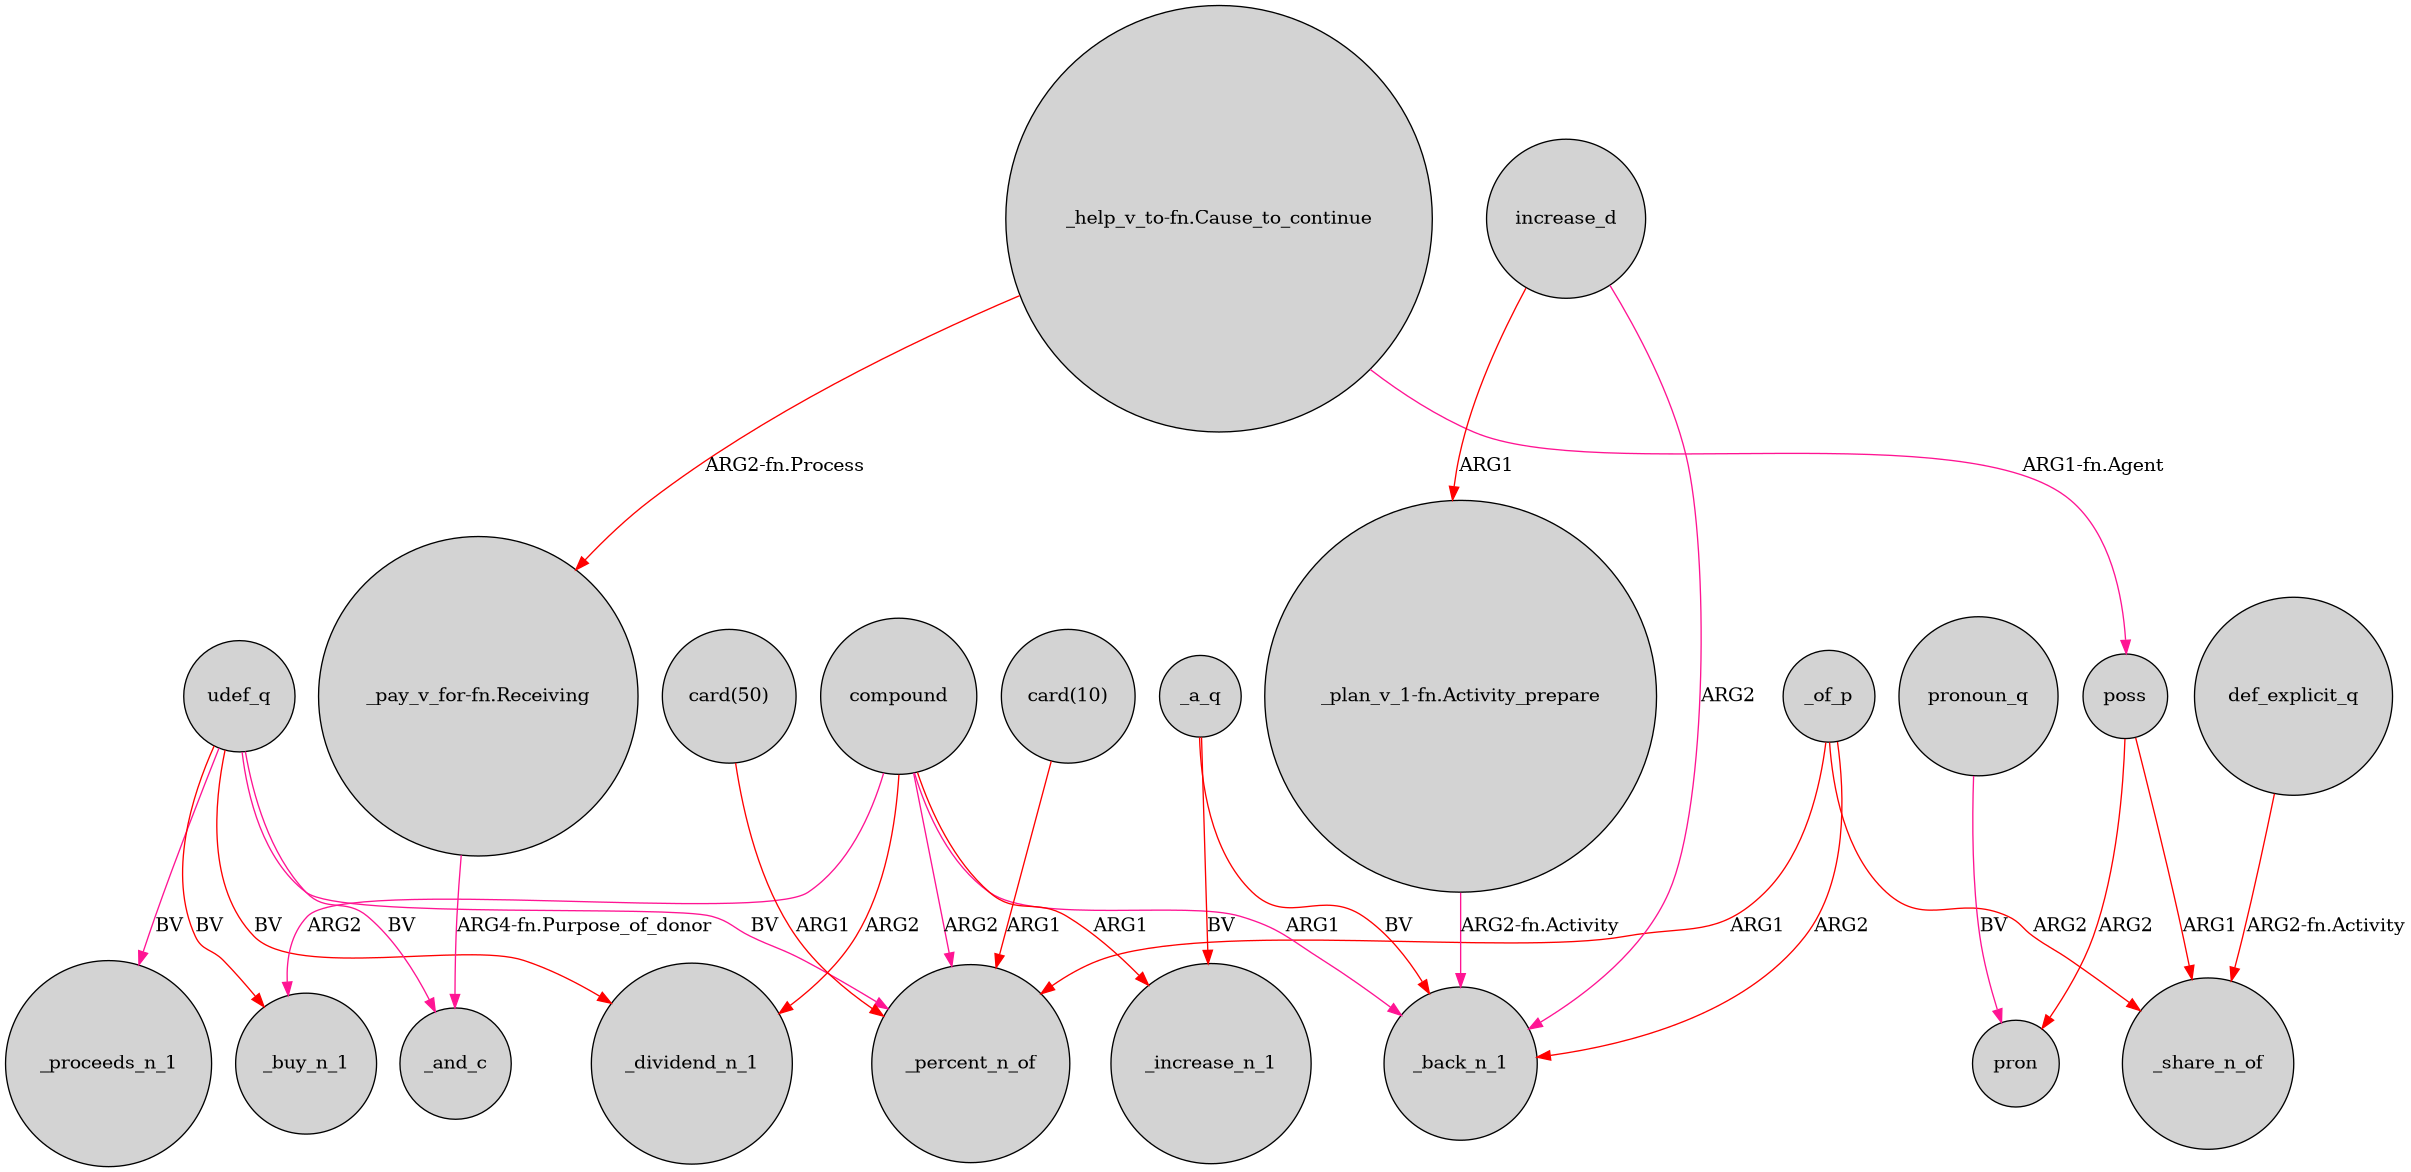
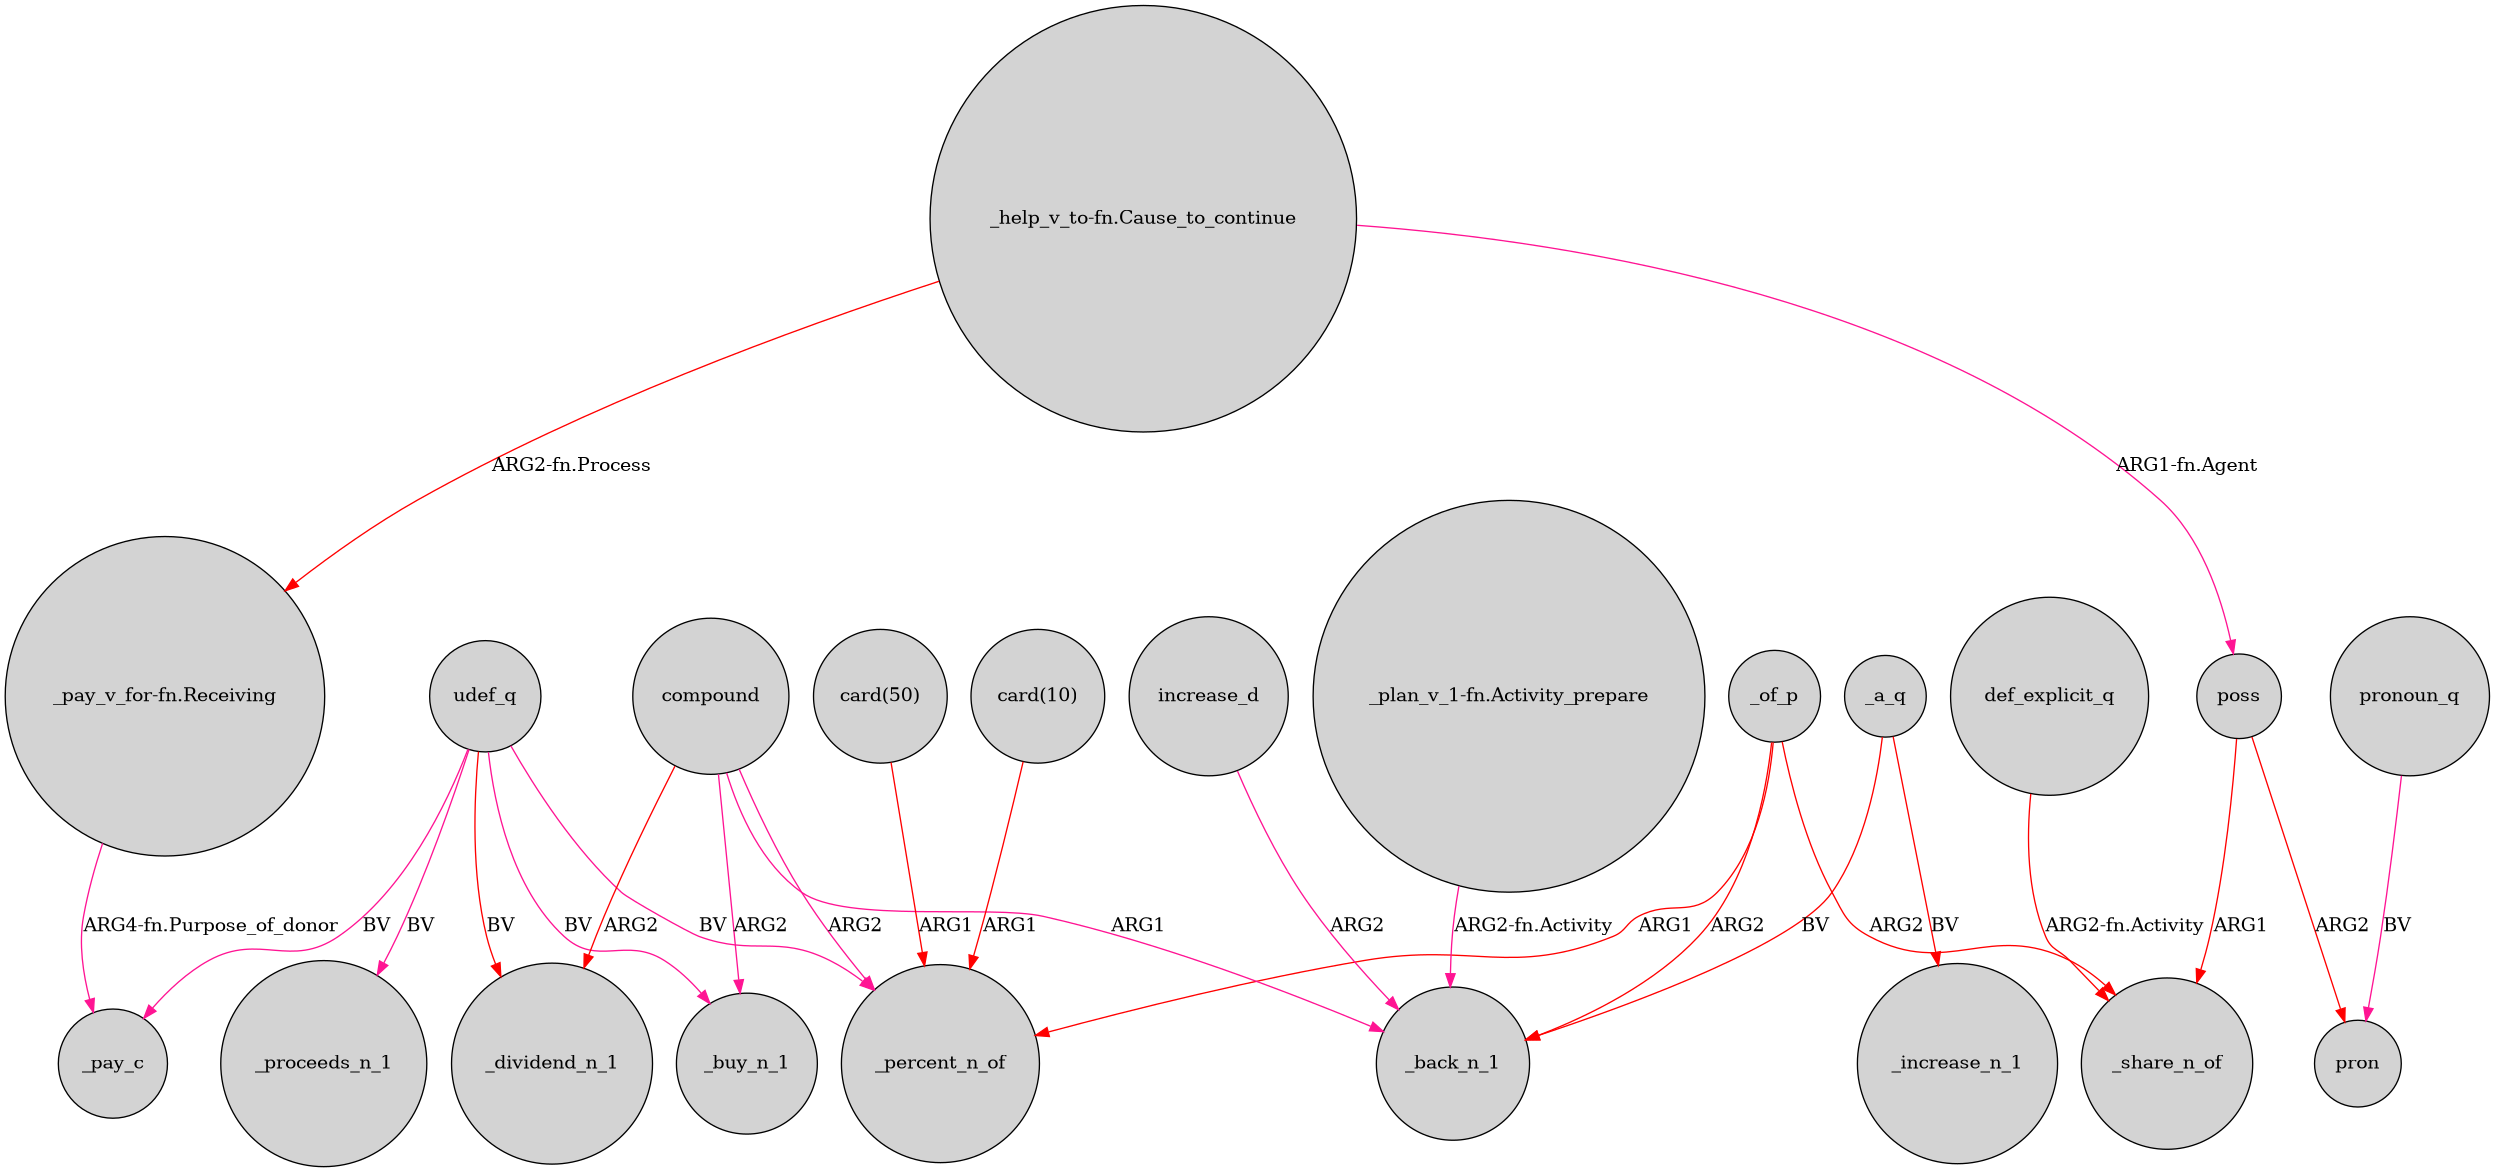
edge "increase_d" -> "_plan_v_1-fn.Activity_prepare": removed, label "ARG1"
edge "udef_q" -> "_buy_n_1": color red -> deeppink
edge "compound" -> "_increase_n_1": removed, label "ARG1"
node "_and_c": label "_and_c" -> "_pay_c"
